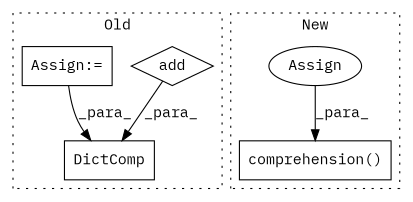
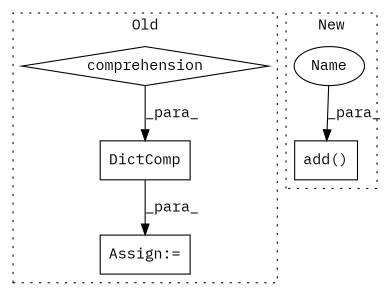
node "add": label "add" -> "comprehension"
node "Assign": label "Assign" -> "Name"
edge "Assign:=" -> "DictComp": reversed
node "comprehension()": label "comprehension()" -> "add()"
